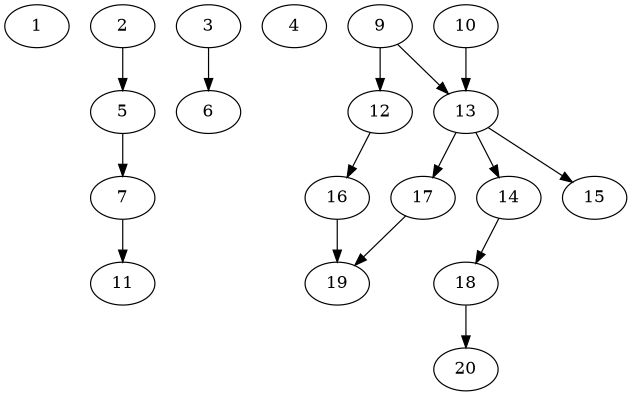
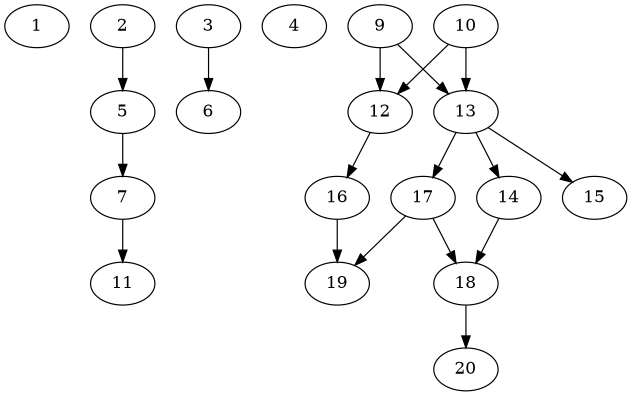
edge "10" -> "12": added
edge "17" -> "18": added
